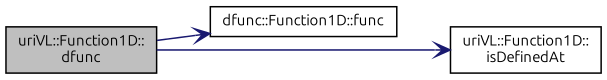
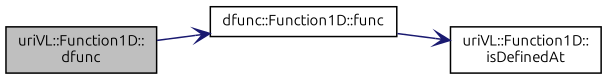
edge "uriVL::Function1D:: dfunc" -> "uriVL::Function1D:: isDefinedAt": now "dfunc::Function1D::func" -> "uriVL::Function1D:: isDefinedAt"
